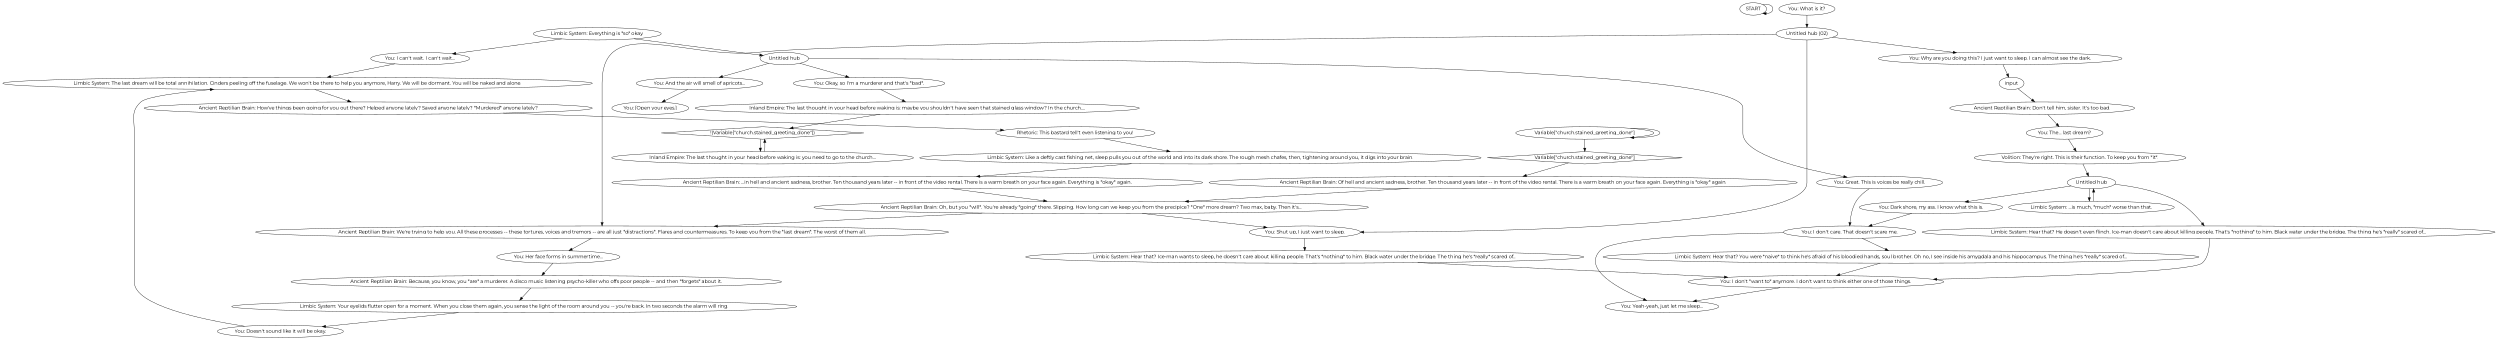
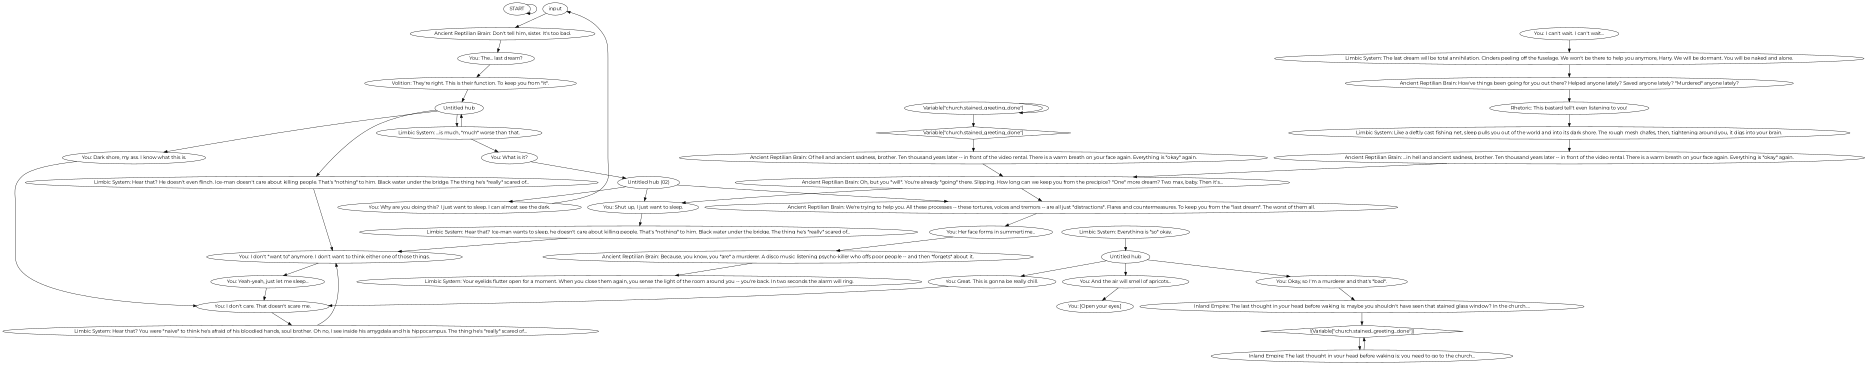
edge "Limbic System: Everything is *so* okay." -> "You: I can't wait. I can't wait...": removed
edge "Limbic System: ...is much, *much* worse than that." -> "You: What is it?": added
node "You: Great. This is voices be really chill.": label "You: Great. This is voices be really chill." -> "You: Great. This is gonna be really chill."
edge "You: I don't care. That doesn't scare me." -> "You: Yeah-yeah, just let me sleep...": reversed
node "You: Doesn't sound like it will be okay.": removed
